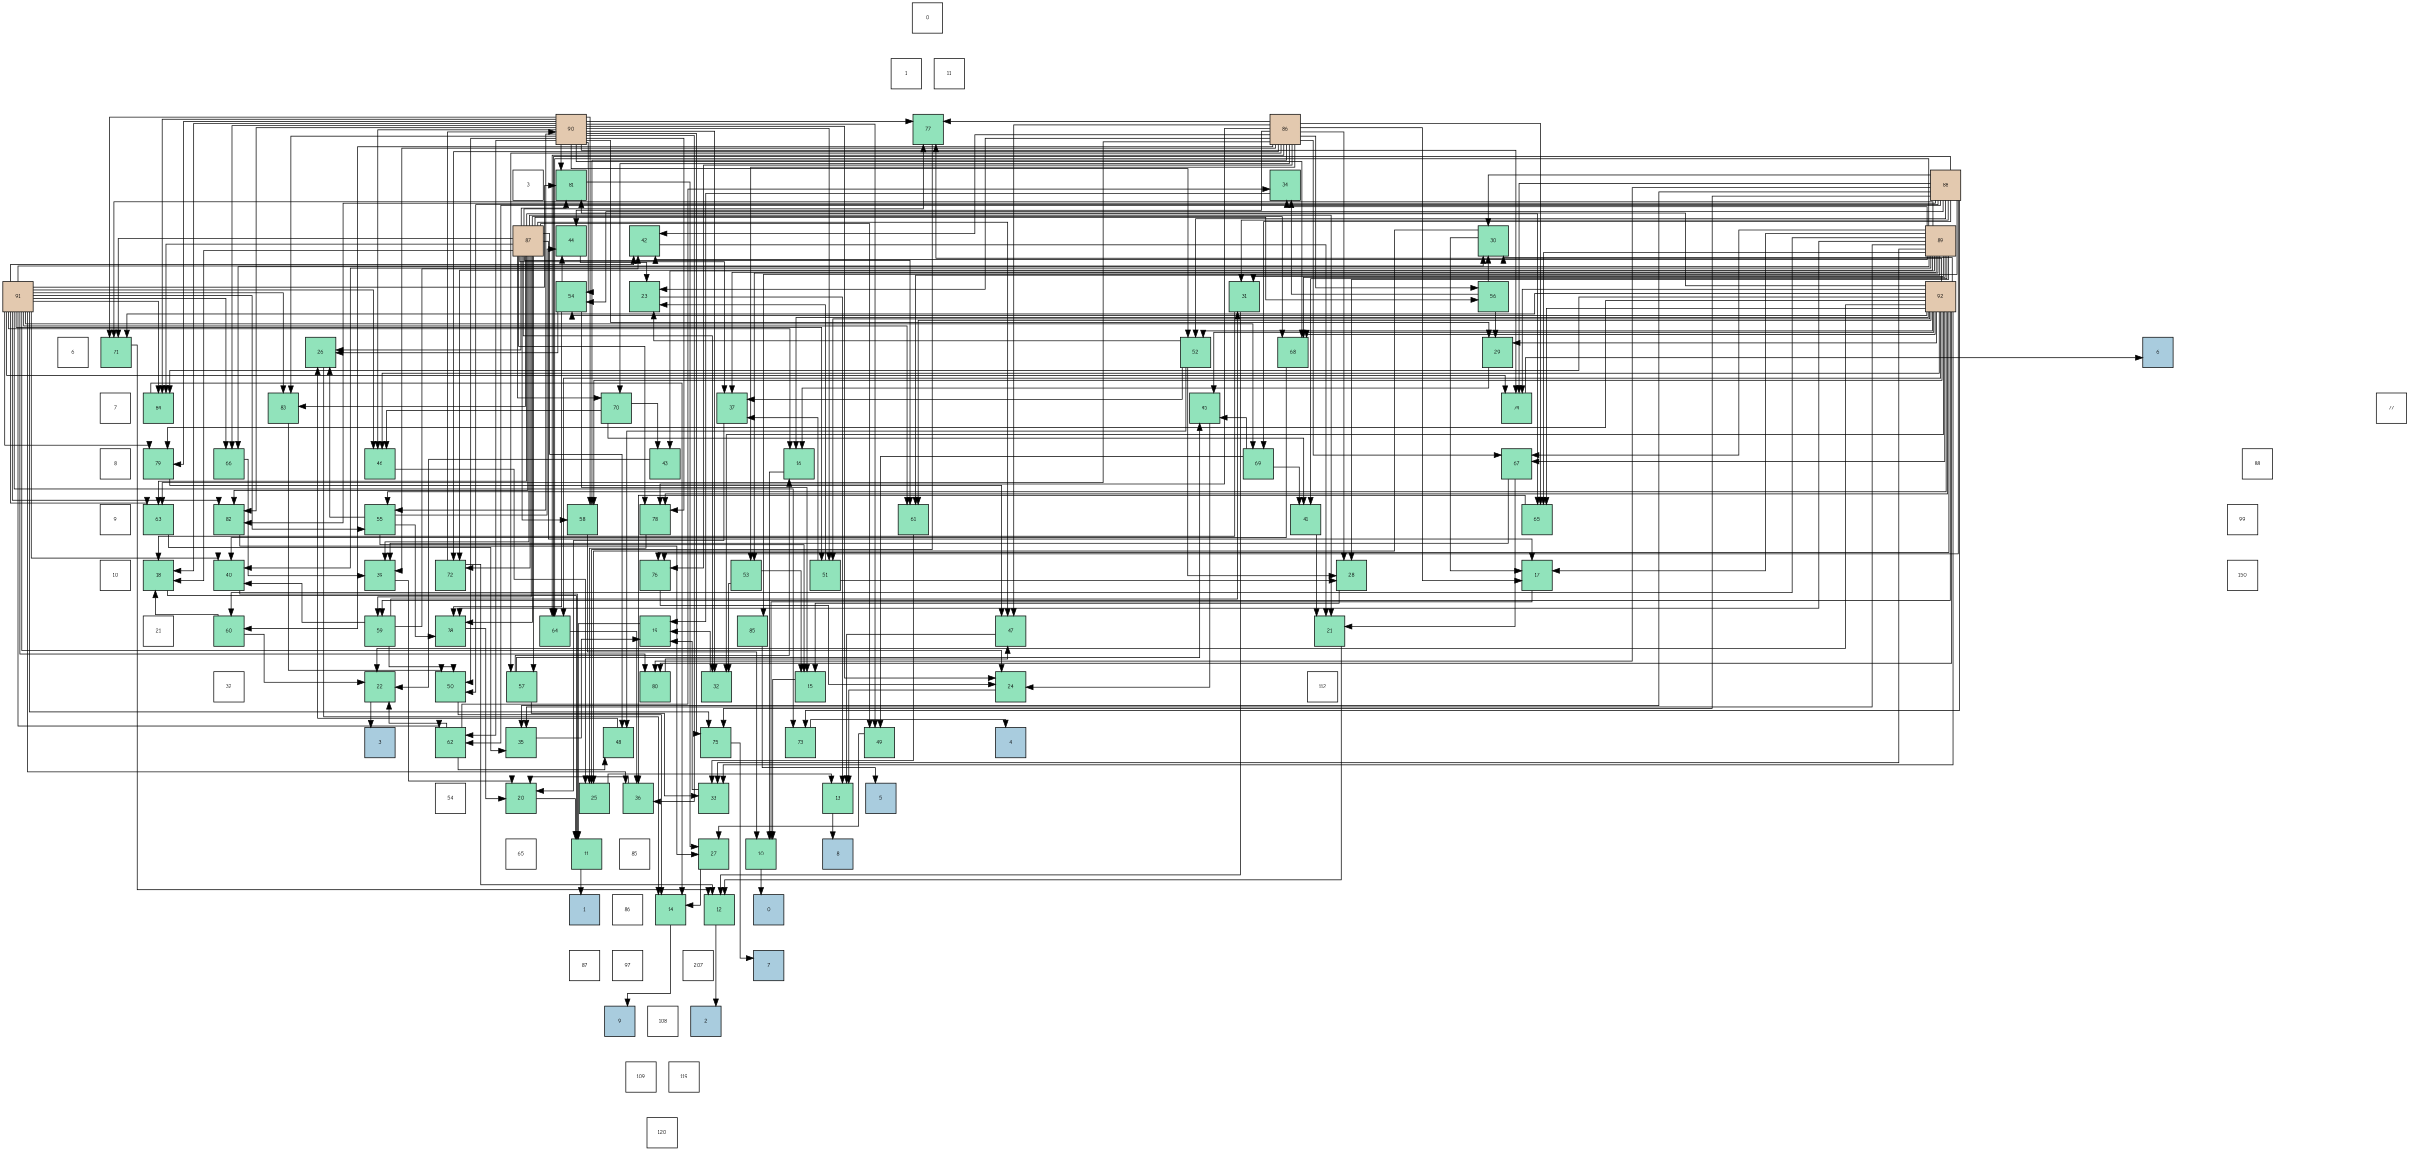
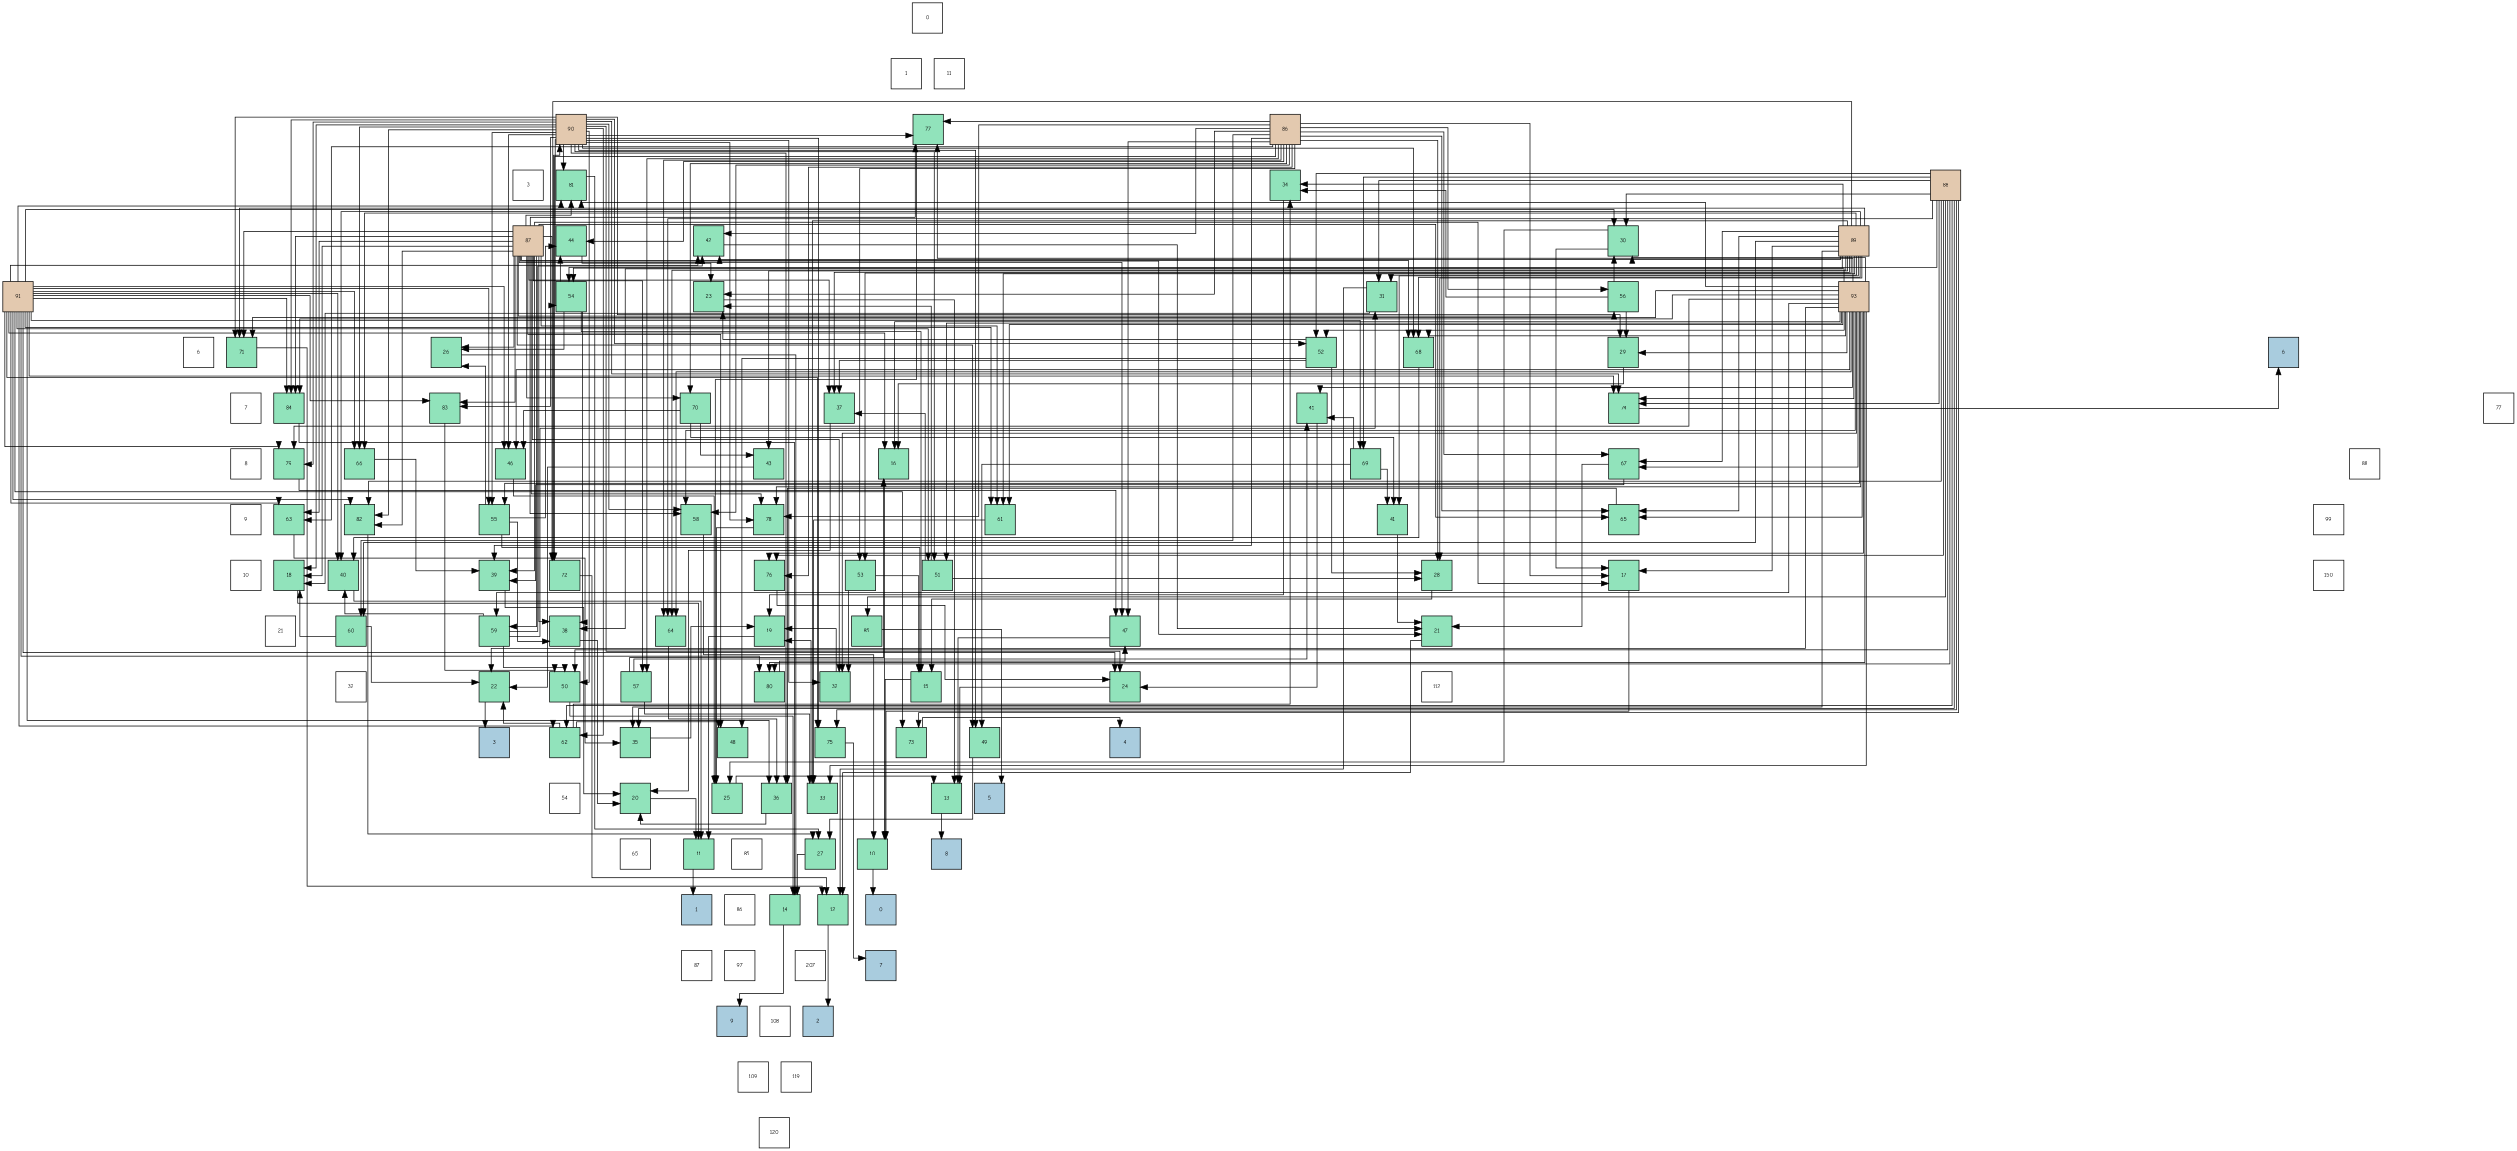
node "92": label "92" -> "93"
edge "48" -> "26": removed
